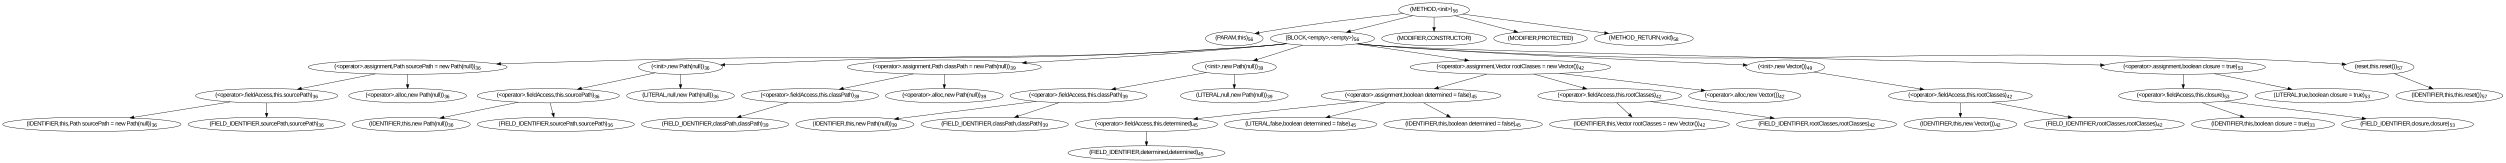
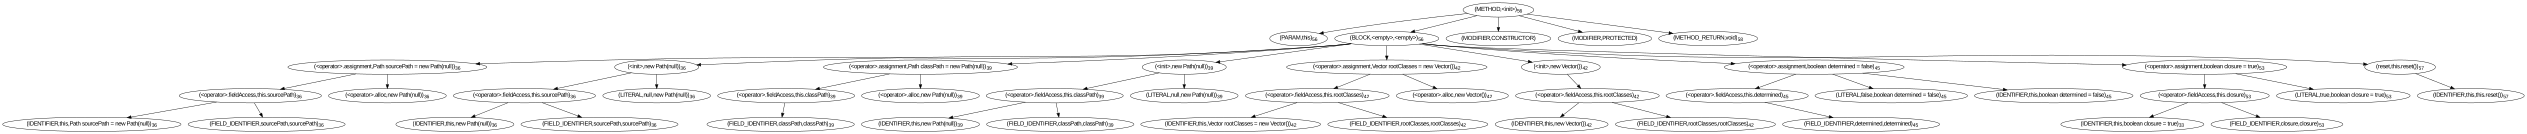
node "(<init>,new Vector())": text "49" -> "42"
edge "(<operator>.assignment,Vector rootClasses = new Vector())" -> "(<operator>.assignment,boolean determined = false)": now "(BLOCK,<empty>,<empty>)" -> "(<operator>.assignment,boolean determined = false)"
